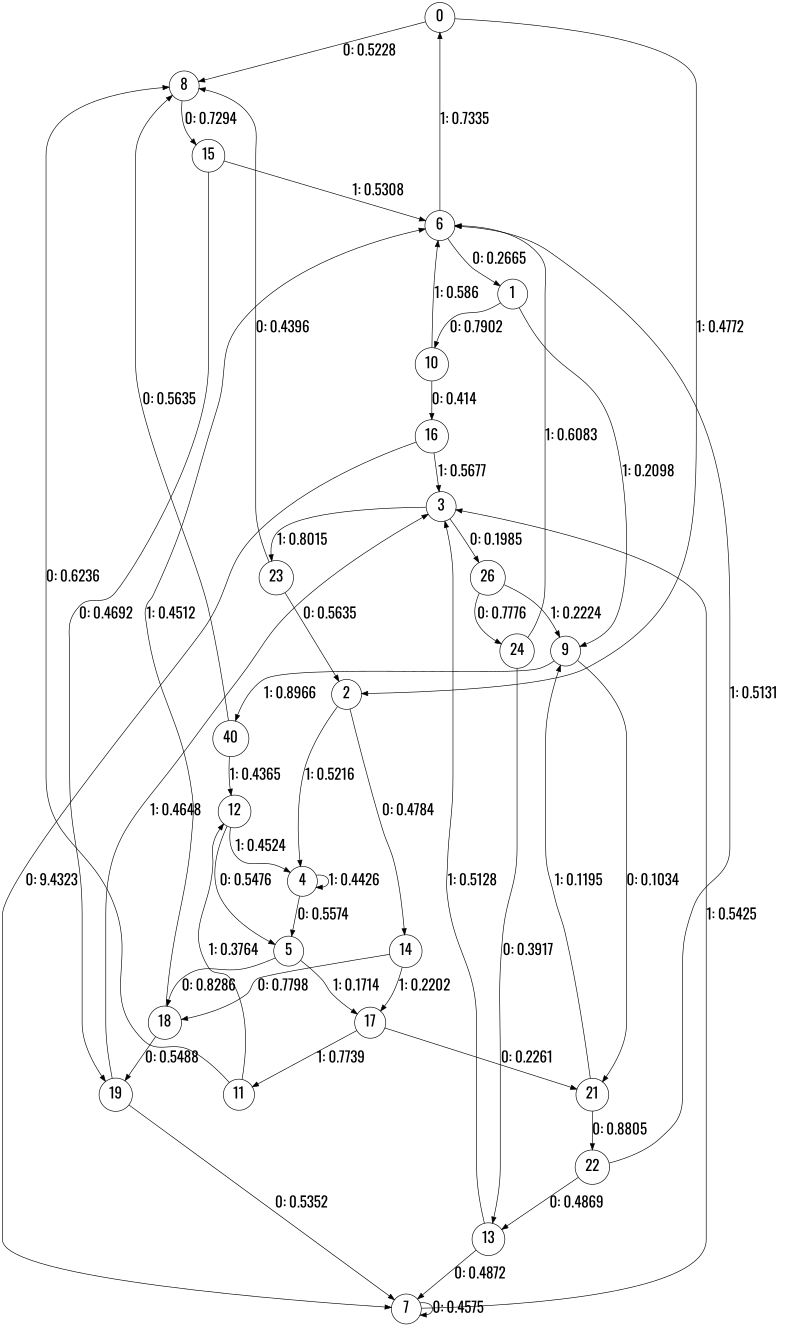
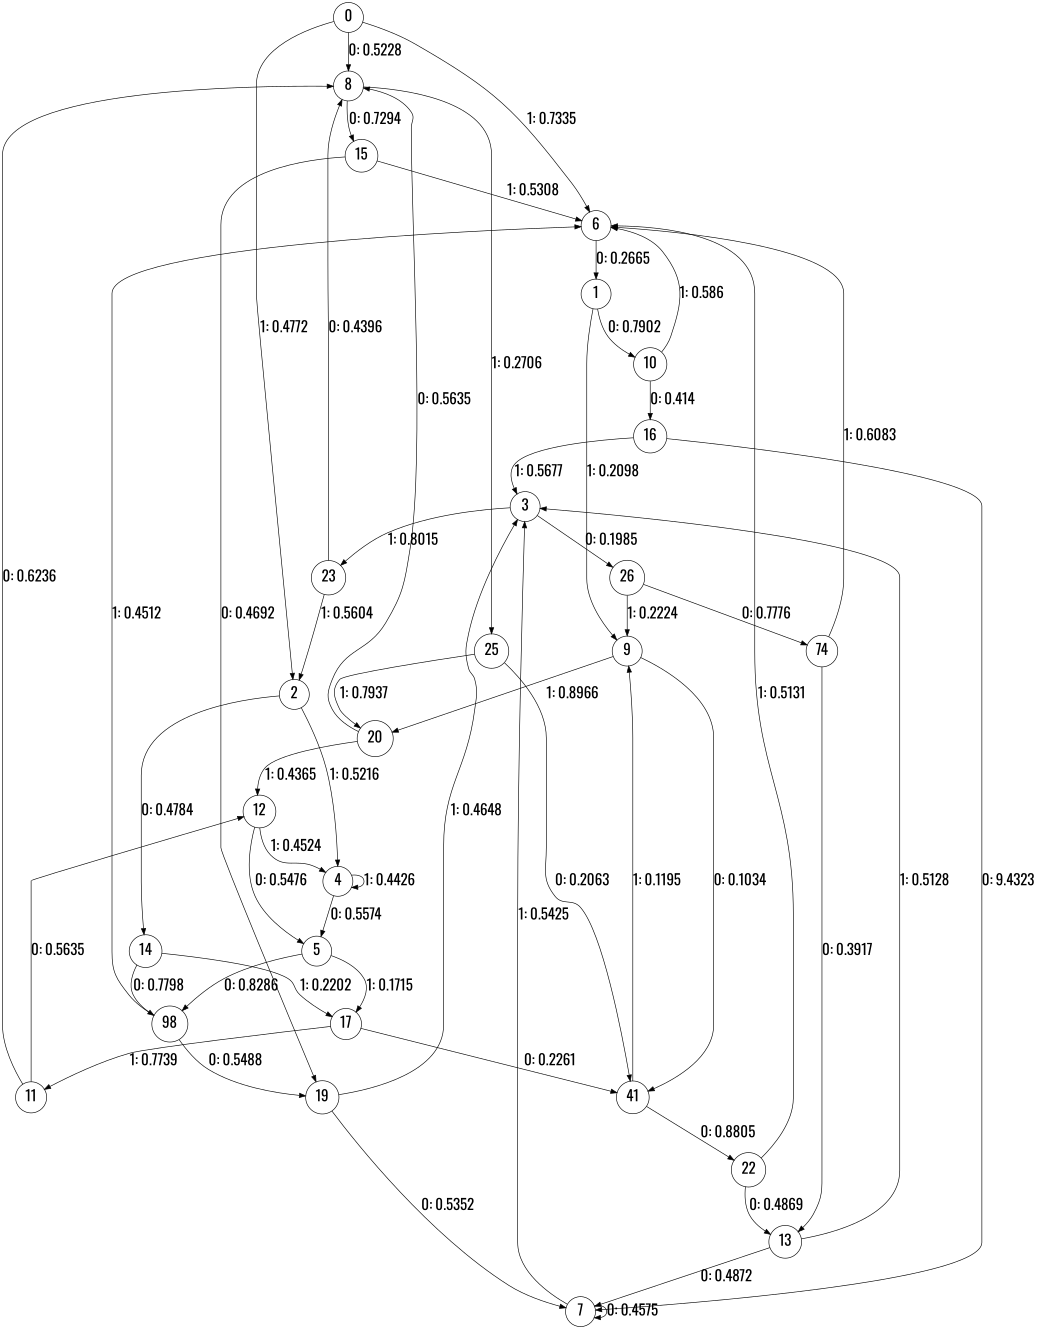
edge "6" -> "0": reversed
edge "23" -> "2": label "0: 0.5635   " -> "1: 0.5604   "
node "25": added
node "24": label "24" -> "74"
node "40": label "40" -> "20"
edge "11" -> "12": label "1: 0.3764   " -> "0: 0.5635   "
edge "5" -> "17": label "1: 0.1714   " -> "1: 0.1715   "
node "18": label "18" -> "98"
node "21": label "21" -> "41"
